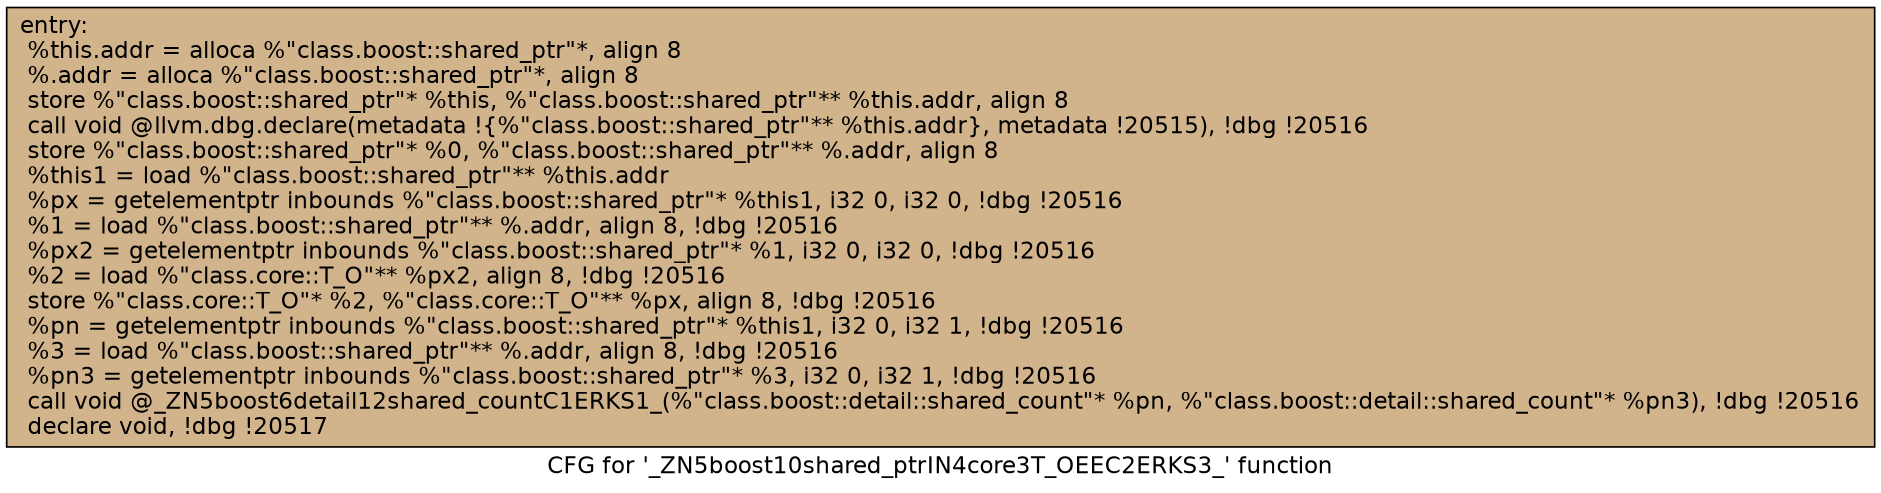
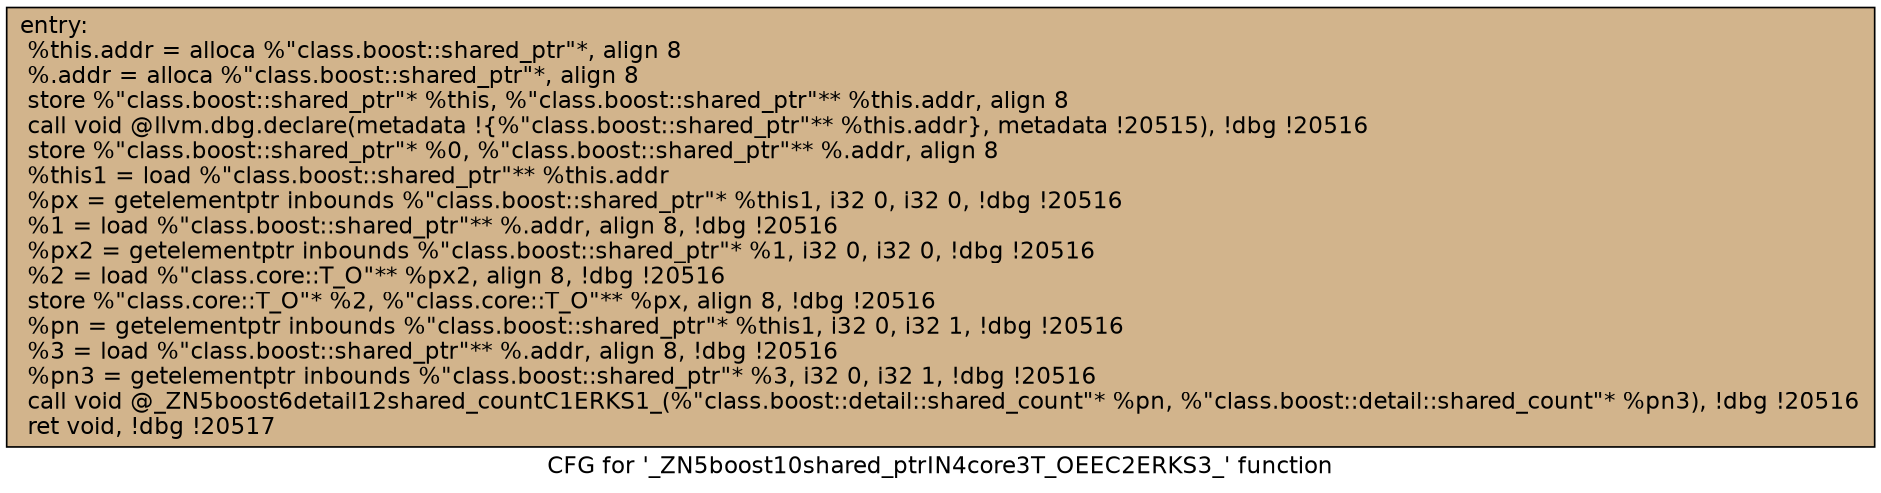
node "entry:": text "declare void, !dbg !20517" -> "ret void, !dbg !20517"
